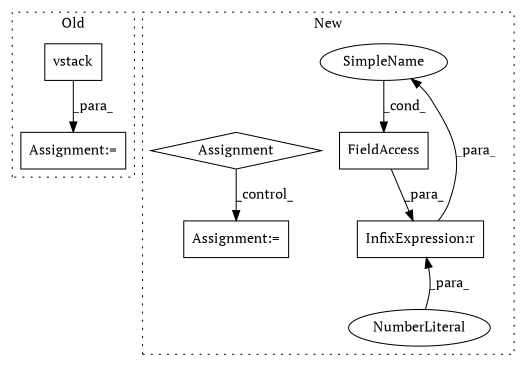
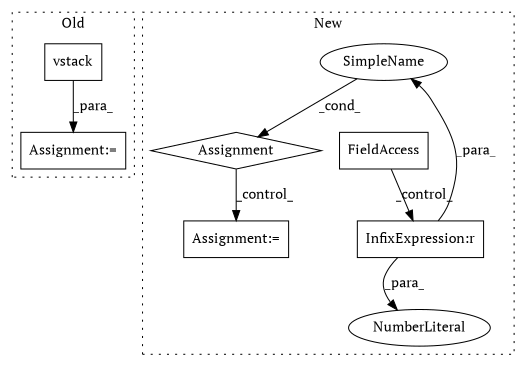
edge "SimpleName" -> "FieldAccess": now "SimpleName" -> "Assignment"
edge "FieldAccess" -> "InfixExpression:r": label "_para_" -> "_control_"
edge "NumberLiteral" -> "InfixExpression:r": reversed
